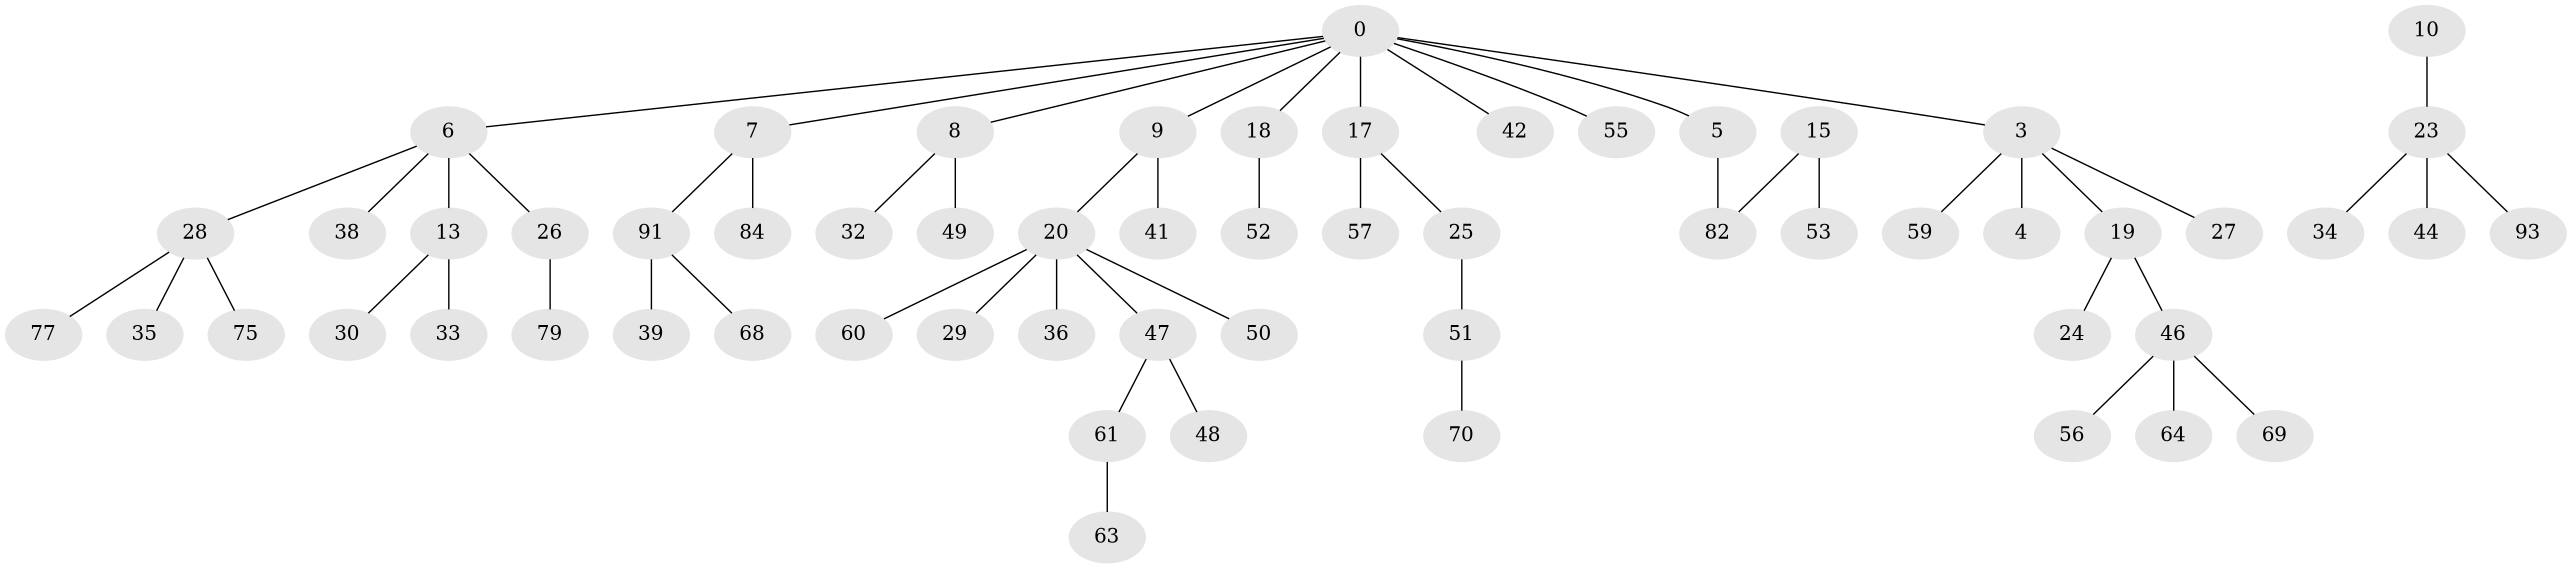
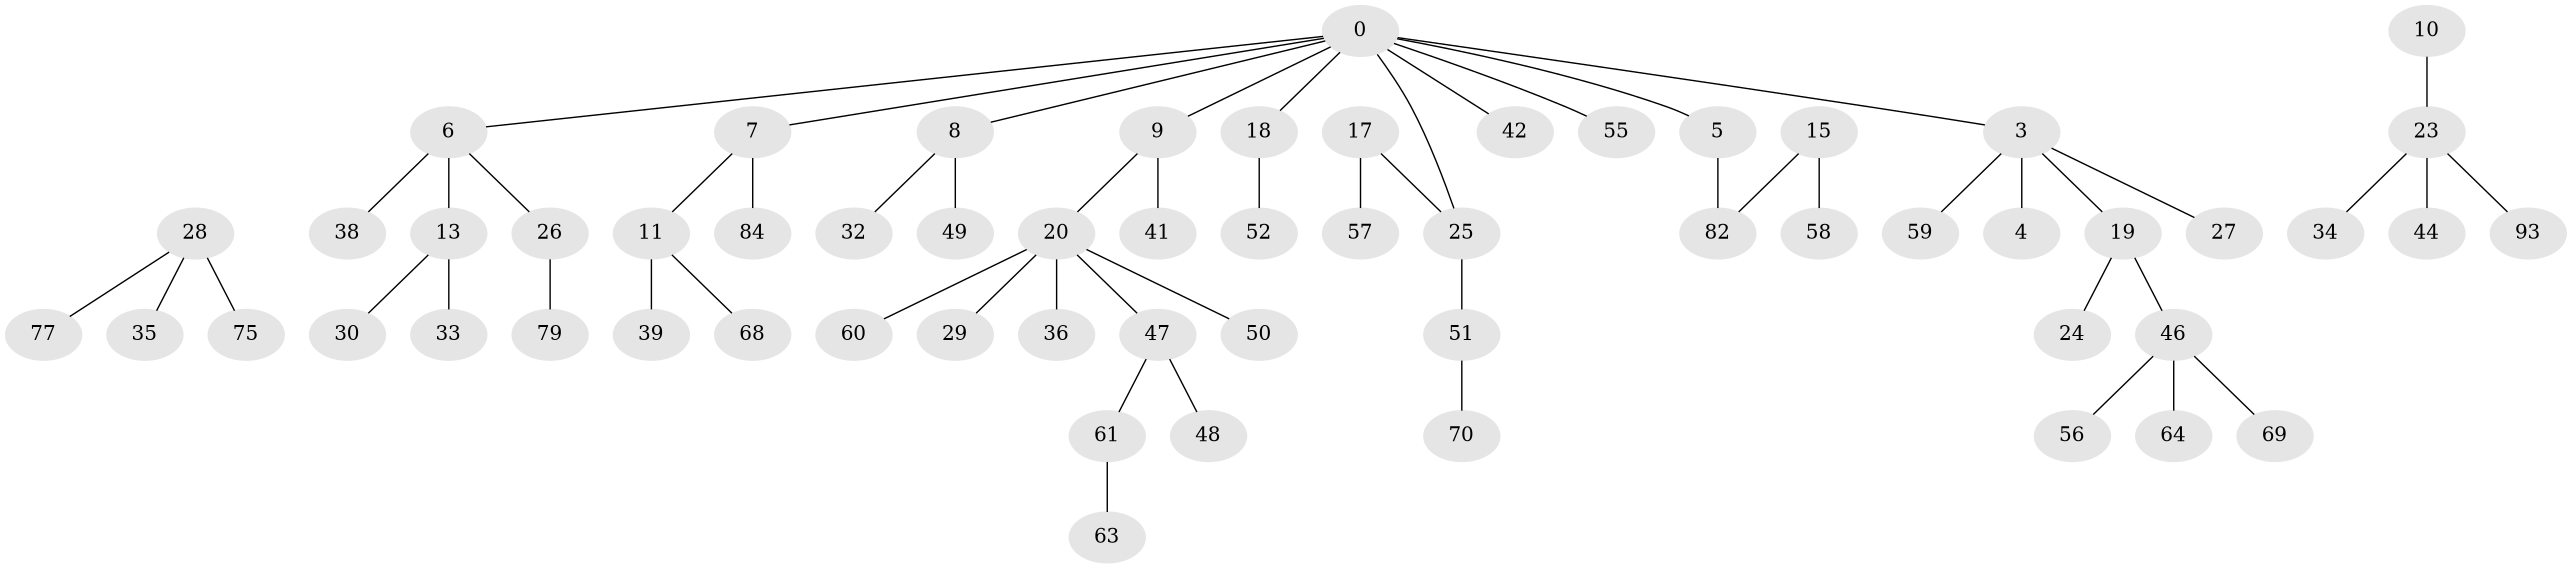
edge "0" -- "17": now "0" -- "25"
edge "6" -- "28": removed
node "91": label "91" -> "11"
node "53": label "53" -> "58"
